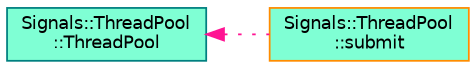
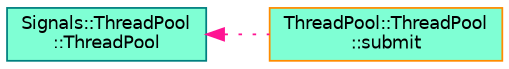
node "Signals::ThreadPool ::submit": label "Signals::ThreadPool ::submit" -> "ThreadPool::ThreadPool ::submit"
